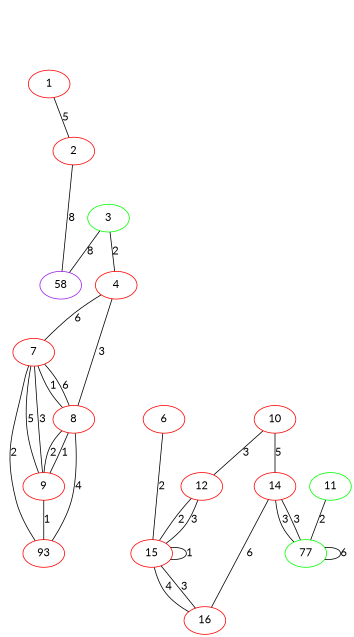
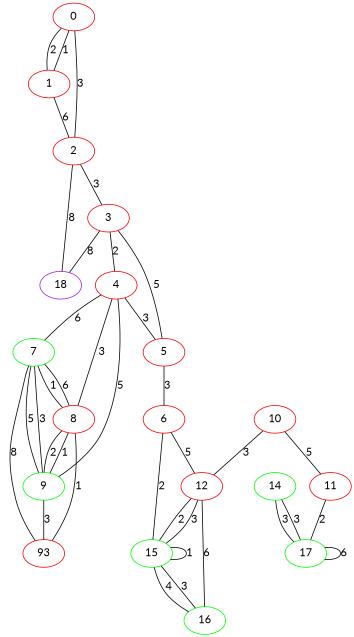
node "0": added
edge "1" -- "2": label "5" -> "6"
edge "2" -- "3": added, label "3"
node "3": color green -> red
node "58": label "58" -> "18"
node "7": color red -> green
node "5": added
edge "4" -- "9": added, label "5"
edge "7" -- "93": label "2" -> "8"
edge "6" -- "12": added, label "5"
edge "10" -- "14": now "10" -- "11"
node "9": color red -> green
edge "8" -- "93": label "4" -> "1"
node "14": color red -> green
node "11": color green -> red
edge "9" -- "93": label "1" -> "3"
node "15": color red -> green
edge "14" -- "16": now "12" -- "16"
node "77": label "77" -> "17"
node "16": color red -> green
